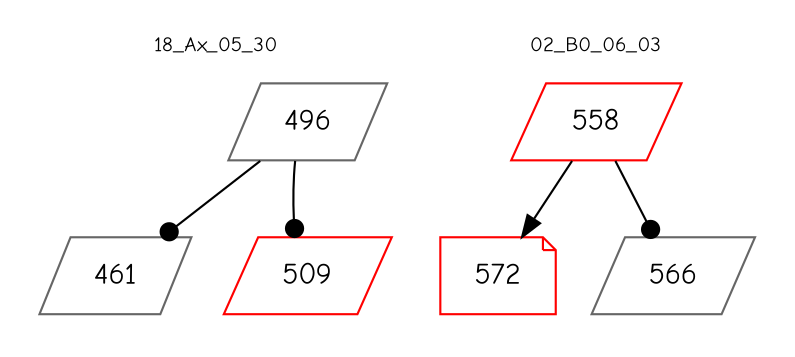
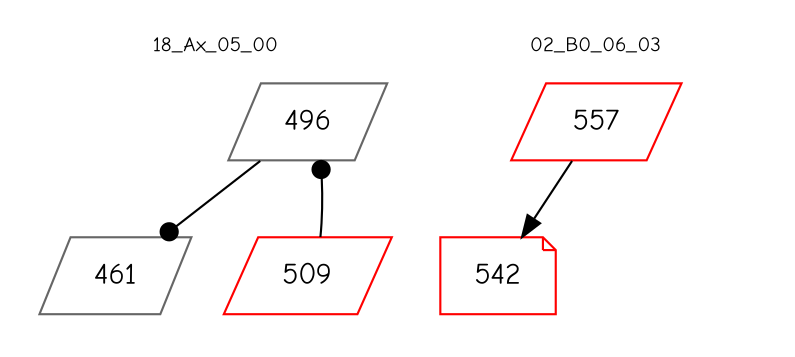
cluster "18_Ax_05_30": label "18_Ax_05_30" -> "18_Ax_05_00"
node "558": label "558" -> "557"
edge "496" -> "509": reversed
node "572": label "572" -> "542"
node "566": removed
